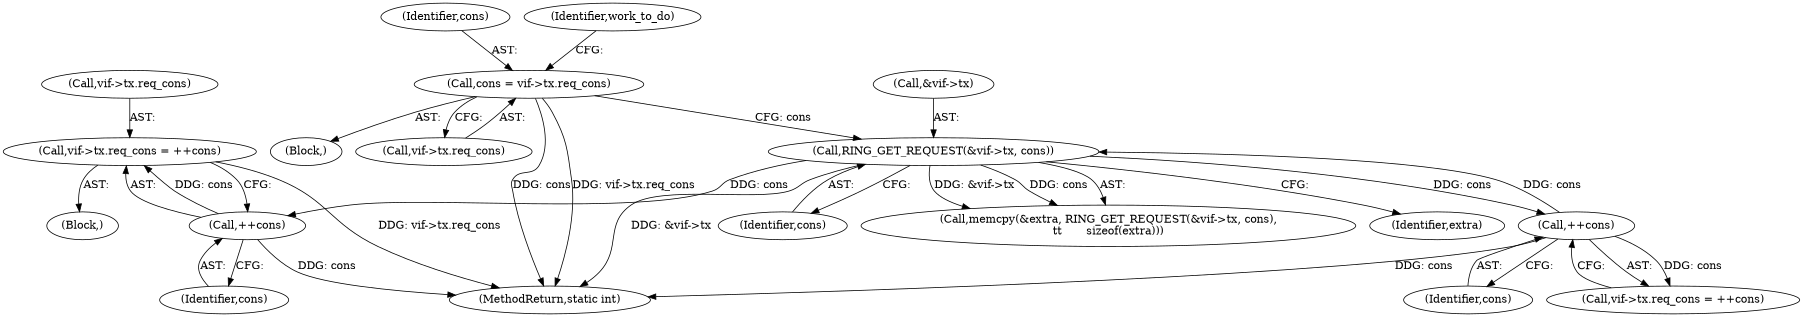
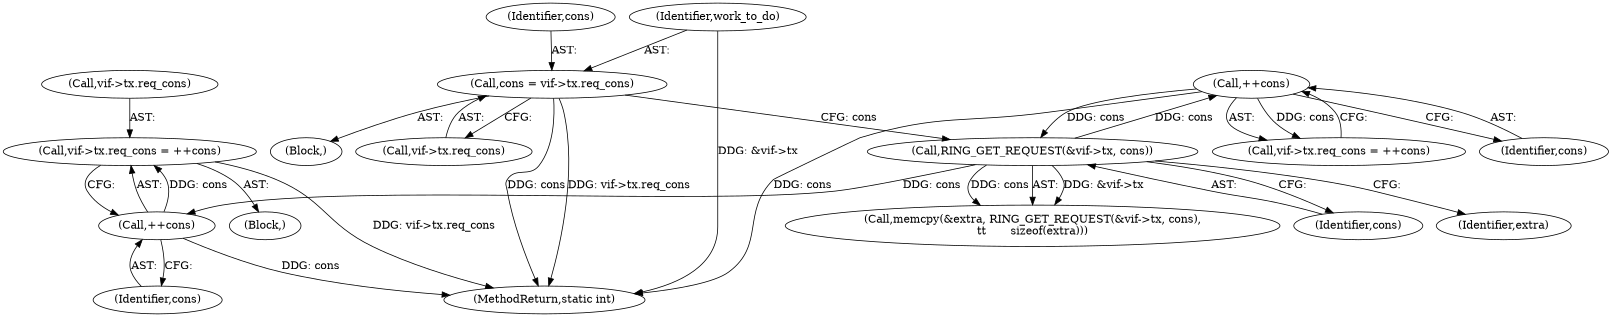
edge "(Identifier,work_to_do)" -> "(Call,cons = vif->tx.req_cons)": label "CFG: " -> "AST: "
node "(Call,&vif->tx)": removed
edge "(Call,RING_GET_REQUEST(&vif->tx, cons))" -> "(MethodReturn,static int)": now "(Identifier,work_to_do)" -> "(MethodReturn,static int)"
